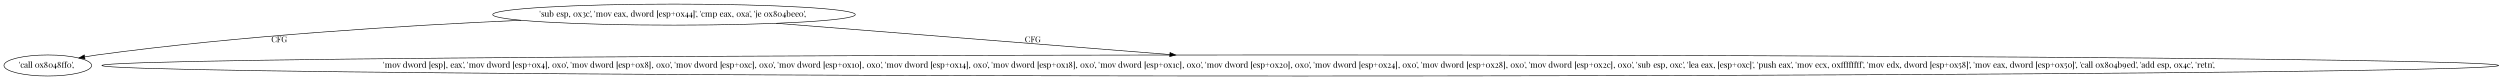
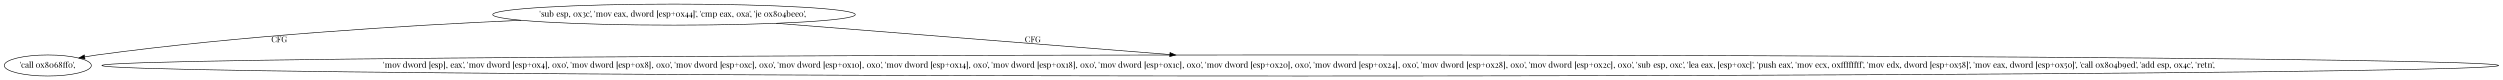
node "'call 0x8048ff0',": label "'call 0x8048ff0'," -> "'call 0x8068ff0',"
